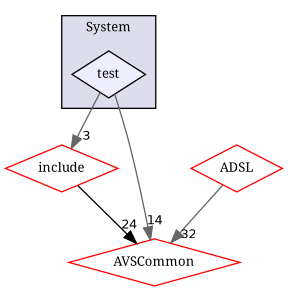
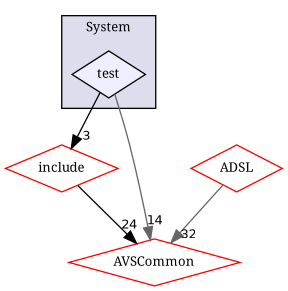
edge "test" -> "include": color gray40 -> black
